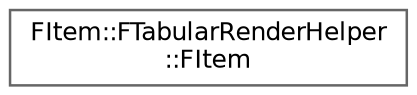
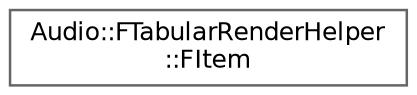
node "FItem::FTabularRenderHelper ::FItem": label "FItem::FTabularRenderHelper ::FItem" -> "Audio::FTabularRenderHelper ::FItem"
